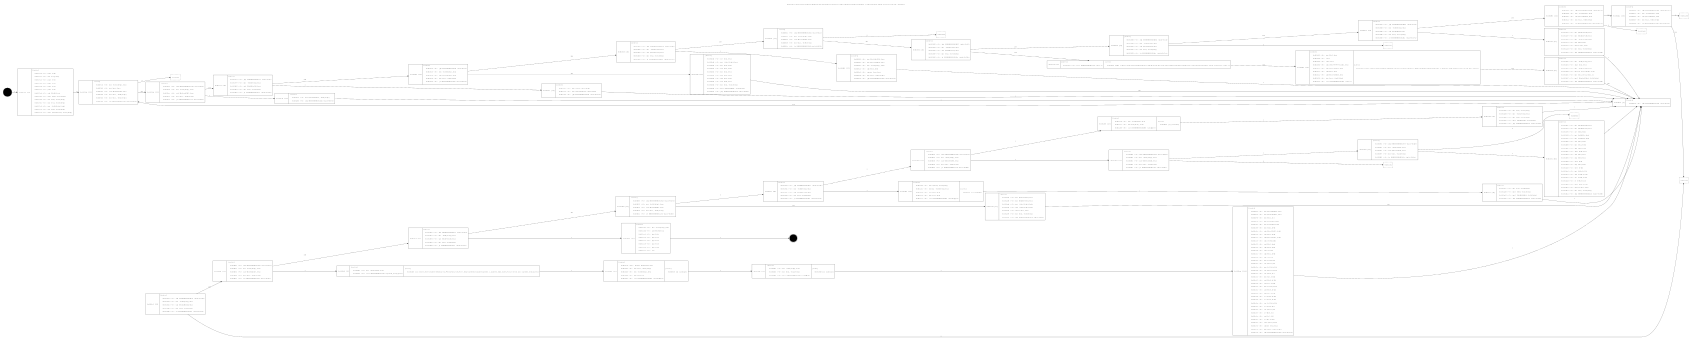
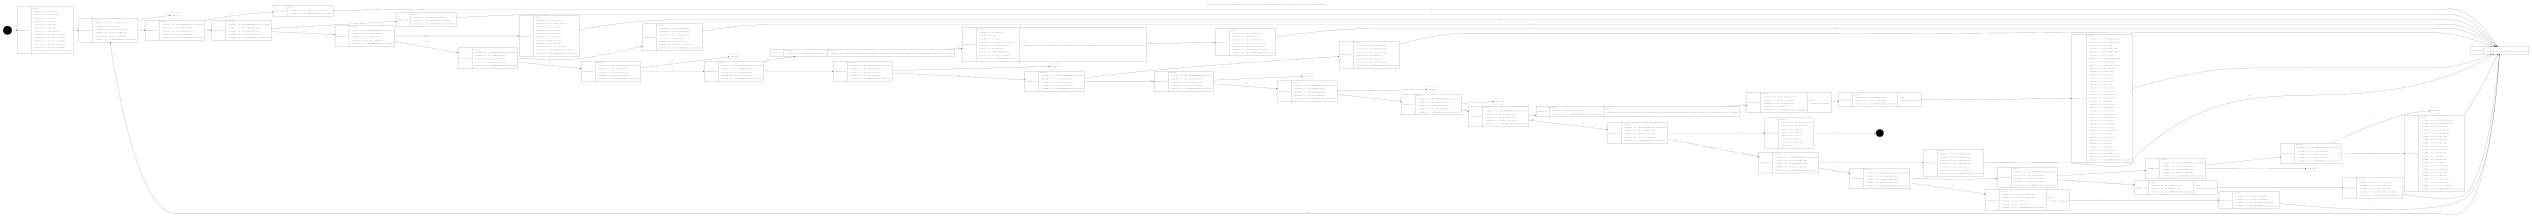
edge "0x4018aa [25]" -> "0x401ce5": now "0x4018aa [25]" -> "0x4018c3 [25]"
